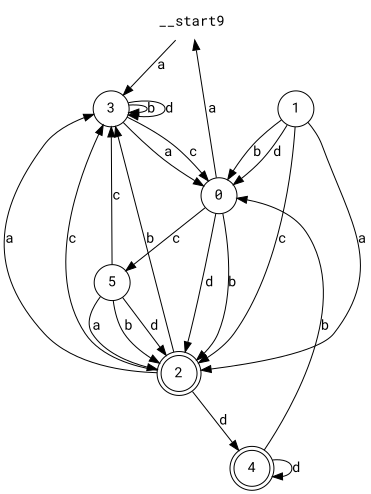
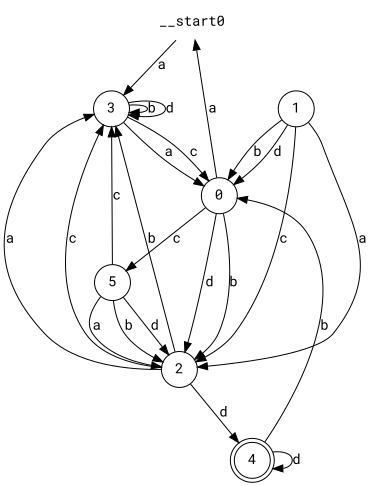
node "__start9": label "__start9" -> "__start0"
node "2": shape doublecircle -> circle
